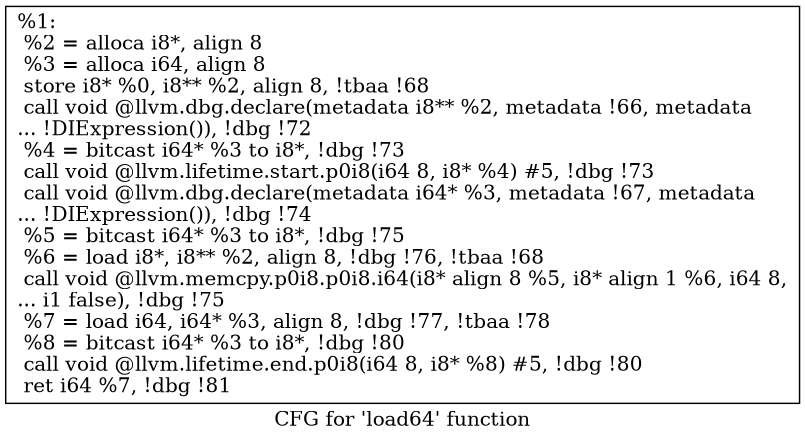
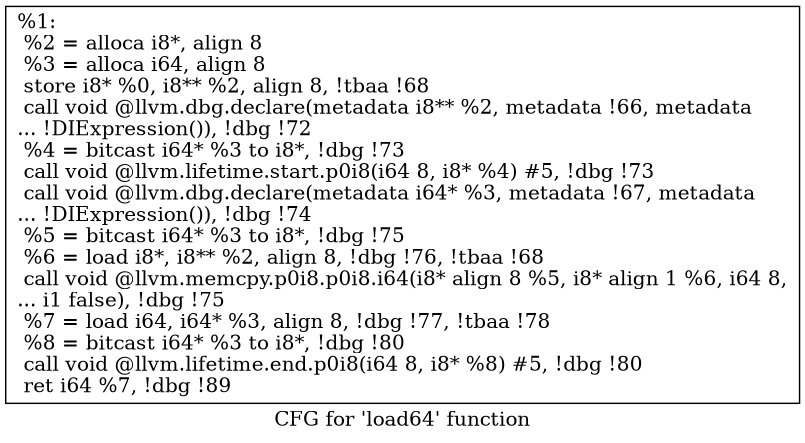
node "%1:": text "ret i64 %7, !dbg !81" -> "ret i64 %7, !dbg !89"
